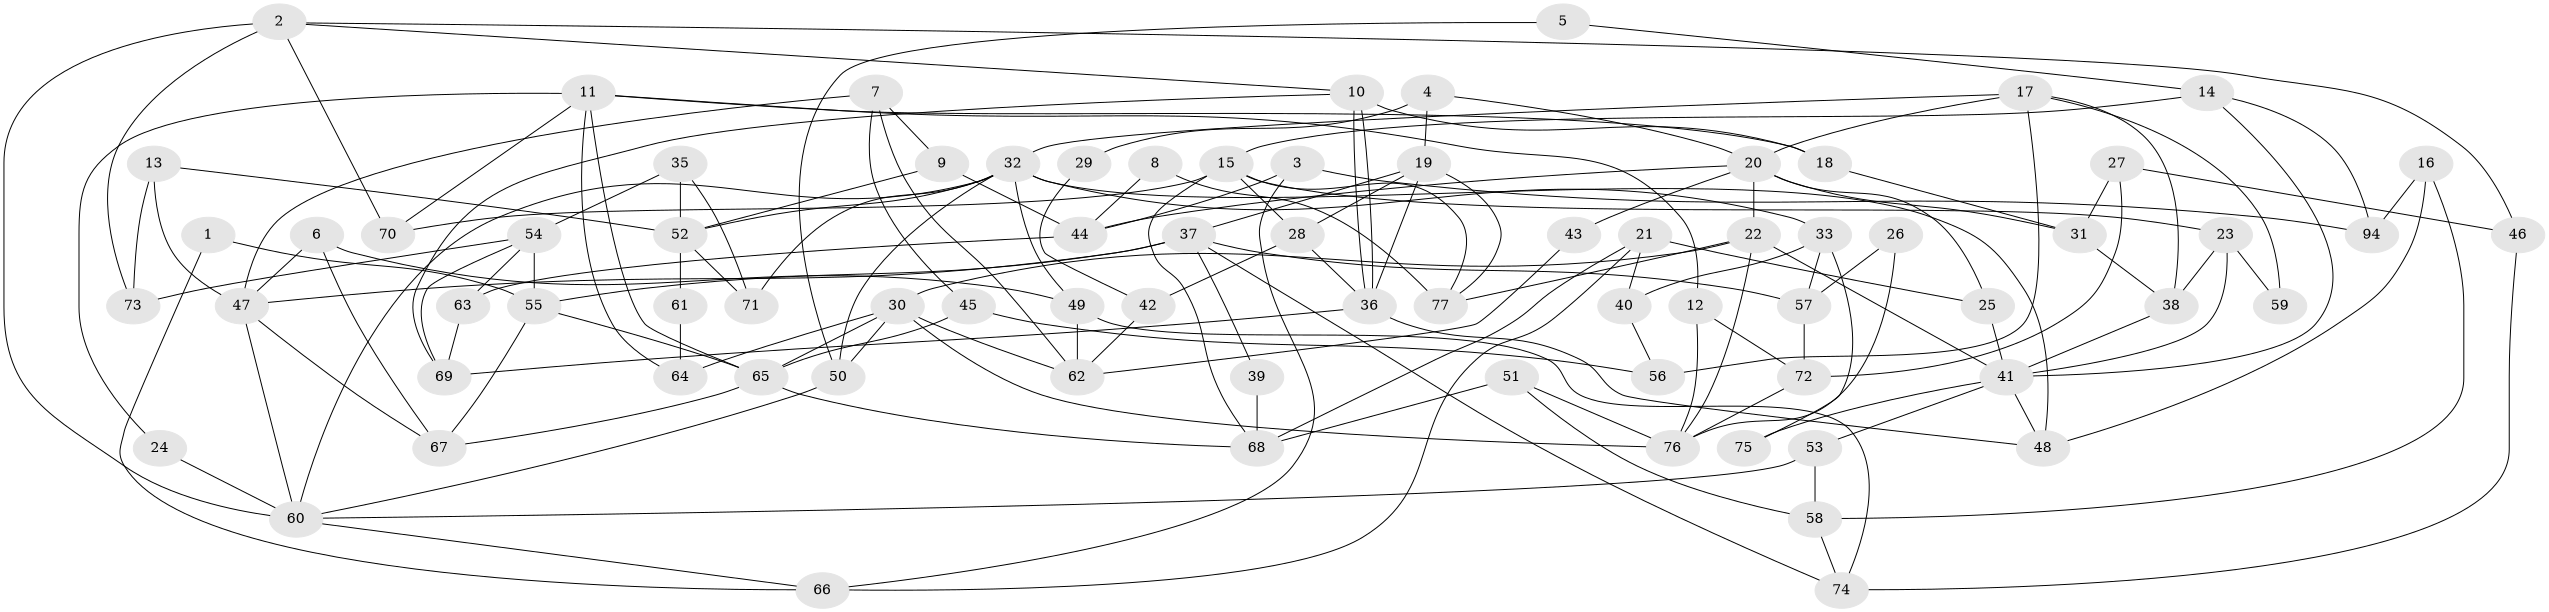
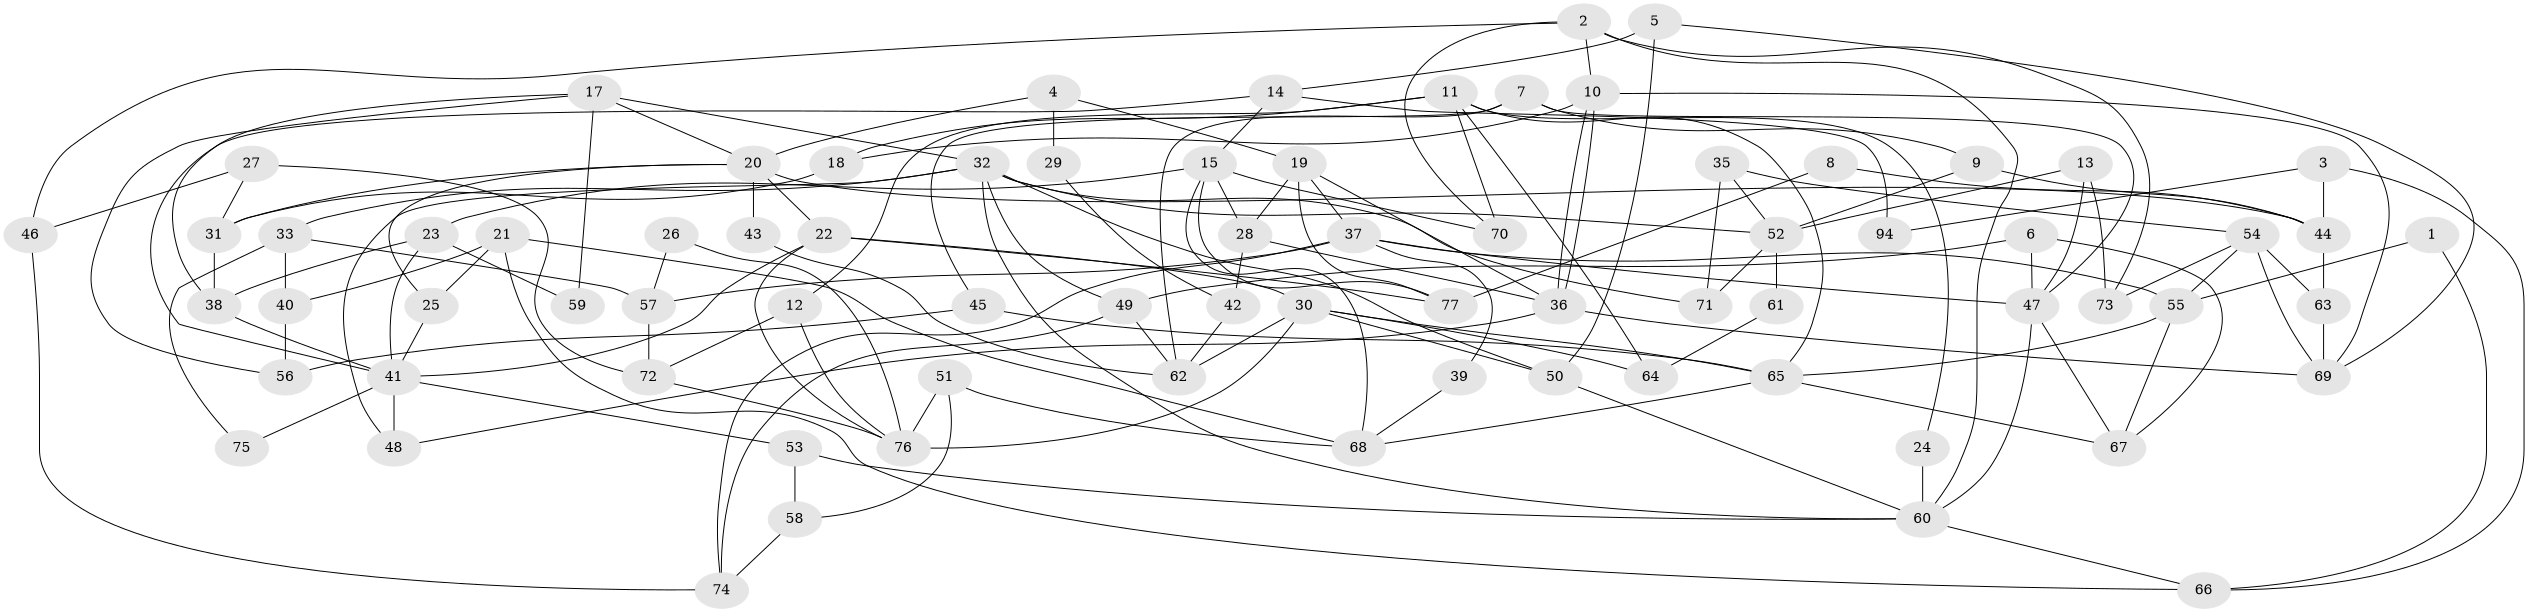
edge "5" -- "69": added
node "16": removed
